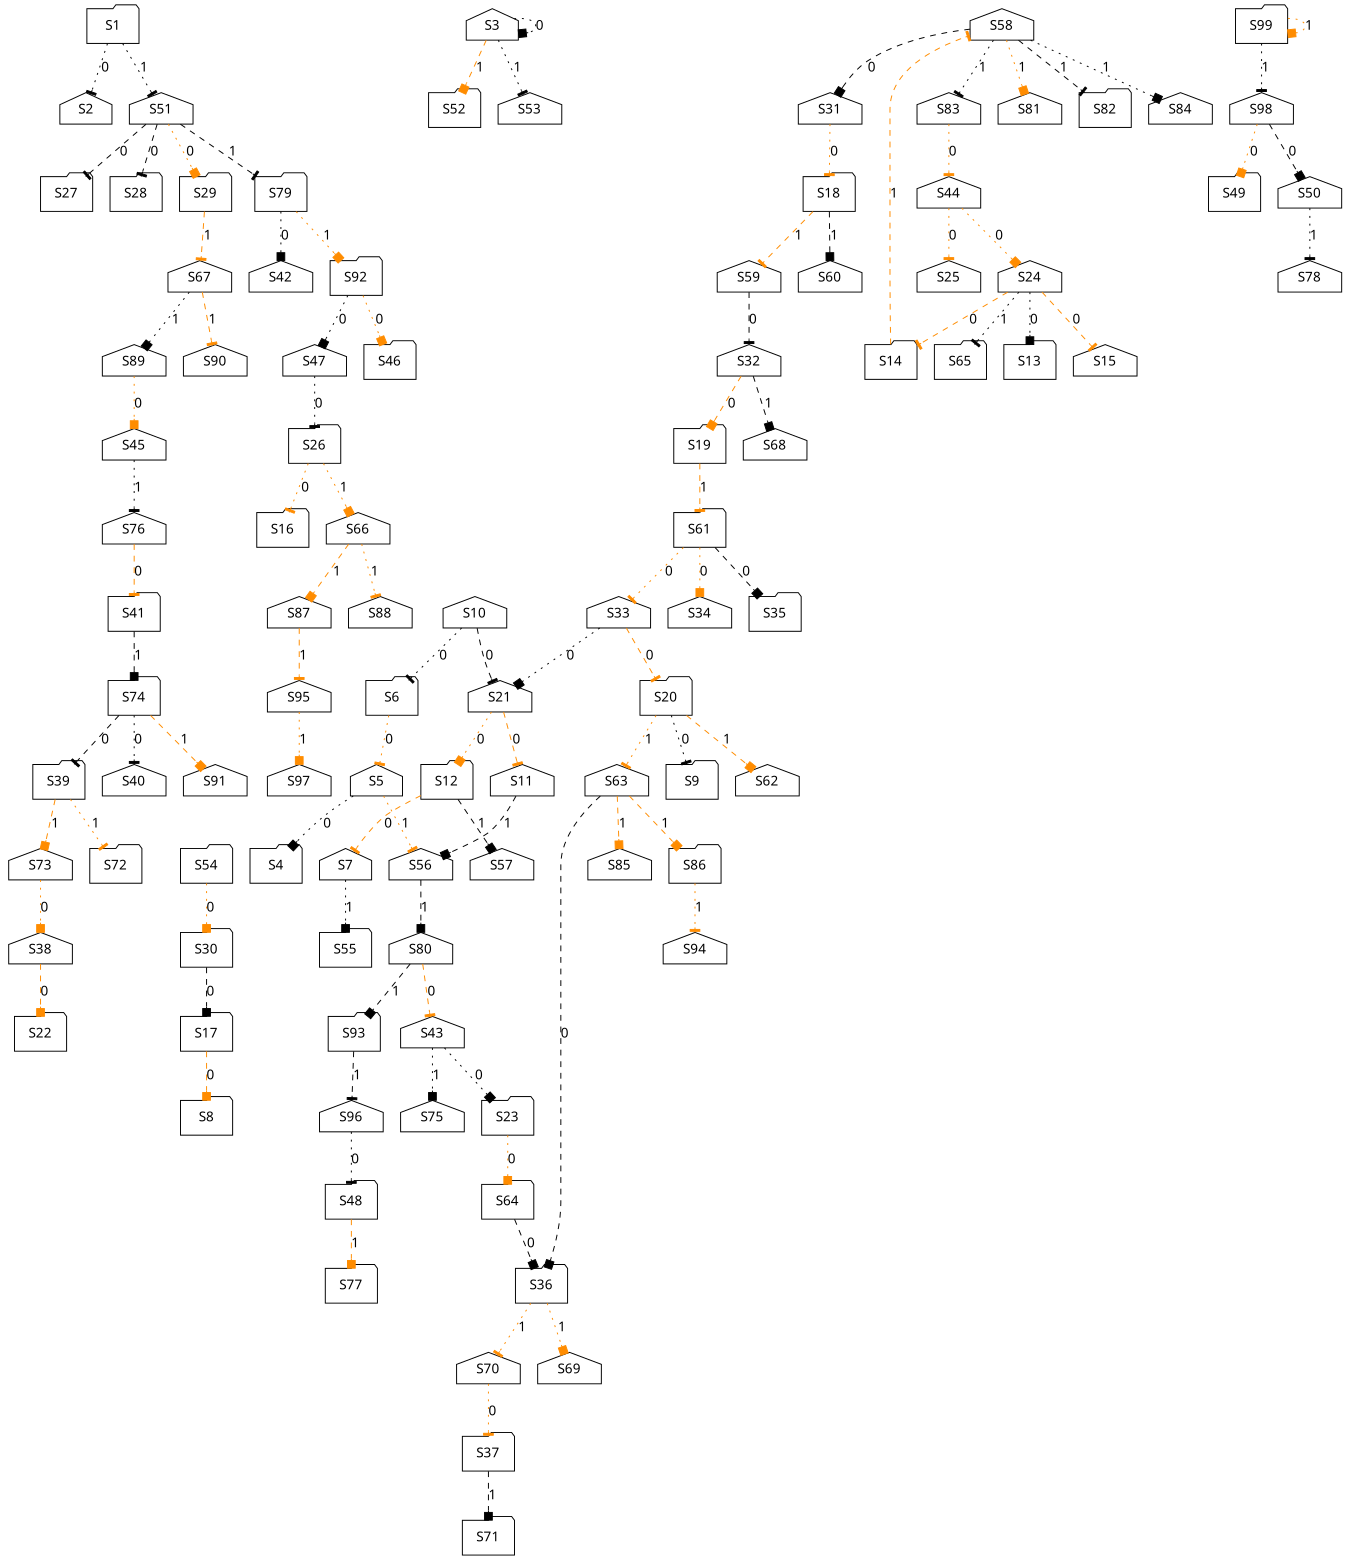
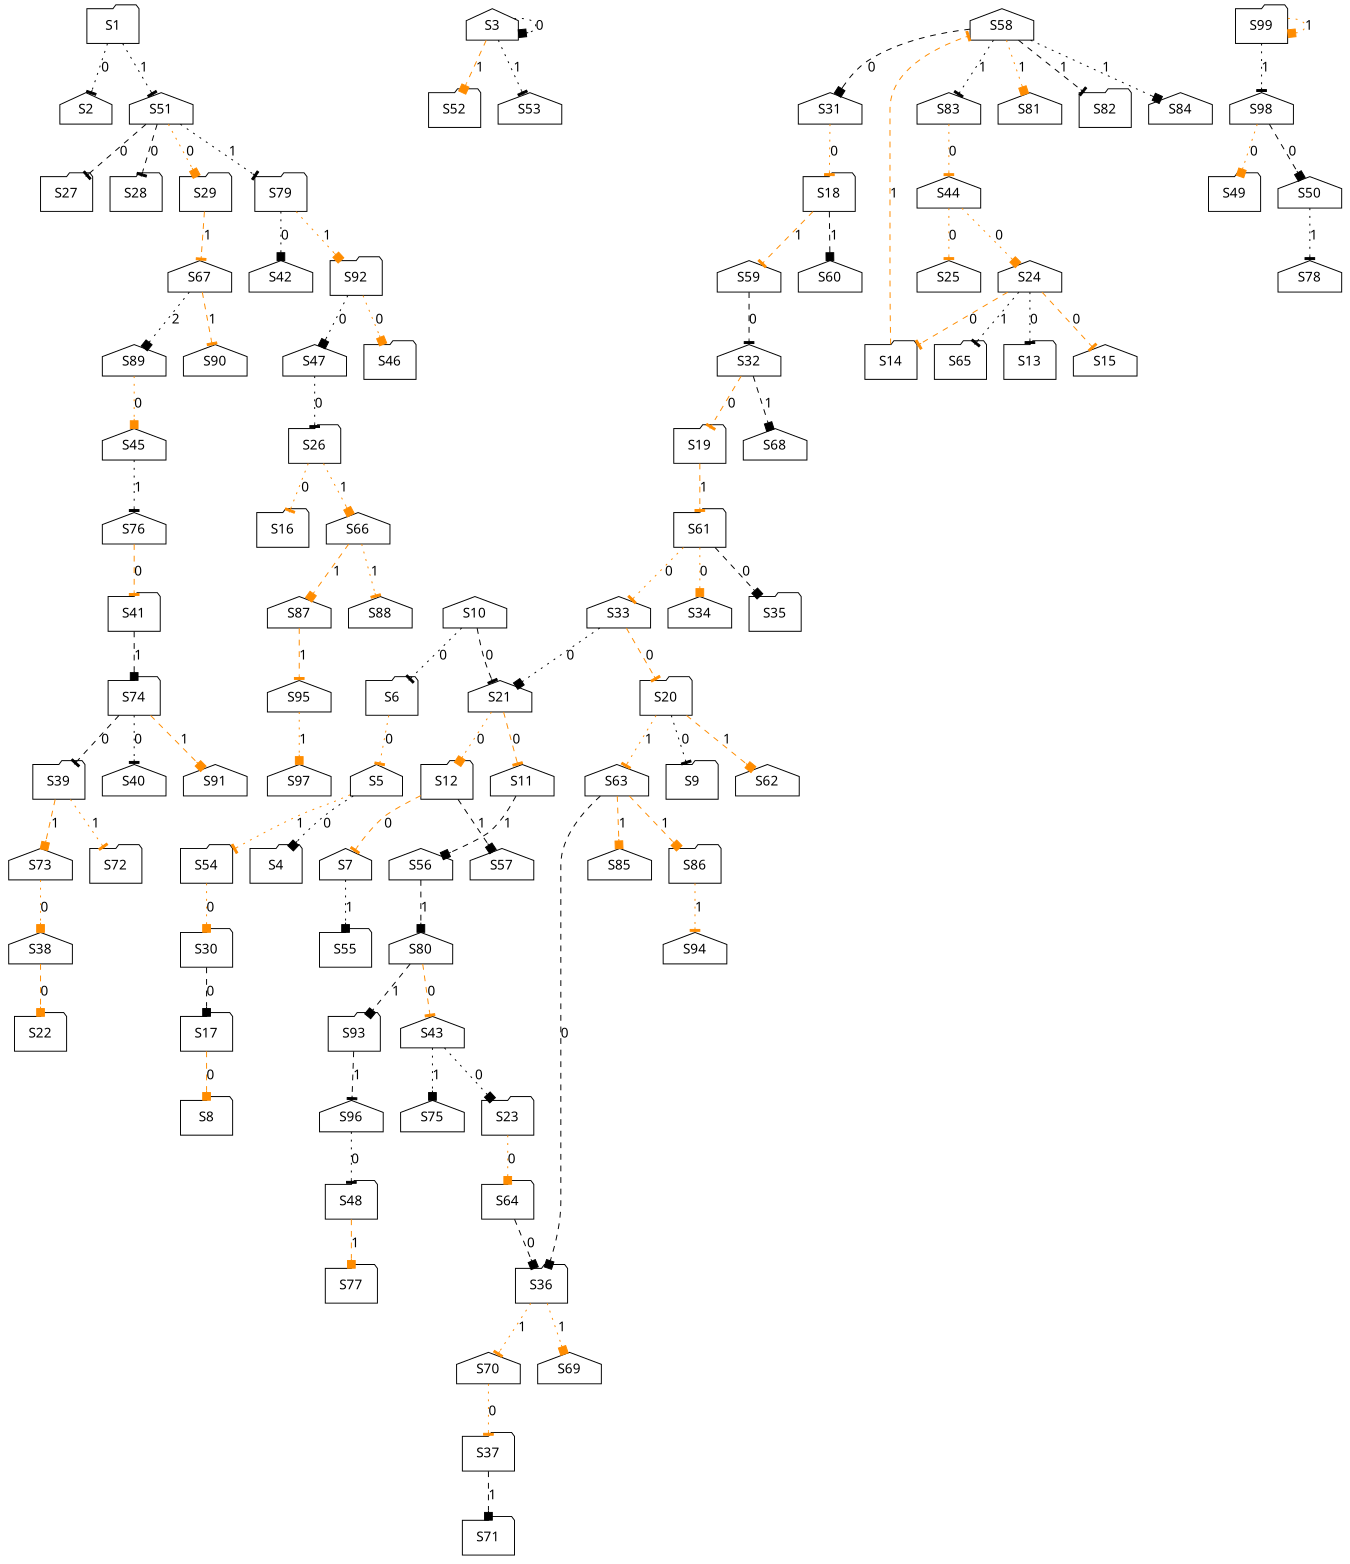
edge "S51" -> "S79": style dashed -> dotted
edge "S24" -> "S13": arrowhead box -> tee
edge "S67" -> "S89": label "1" -> "2"
edge "S32" -> "S19": arrowhead box -> tee
edge "S5" -> "S56": now "S5" -> "S54"
